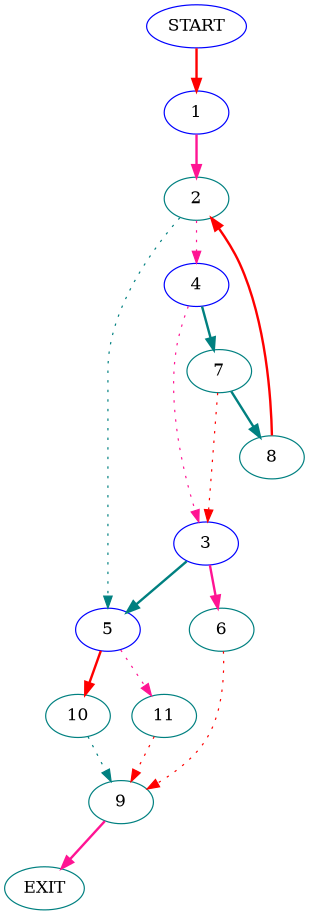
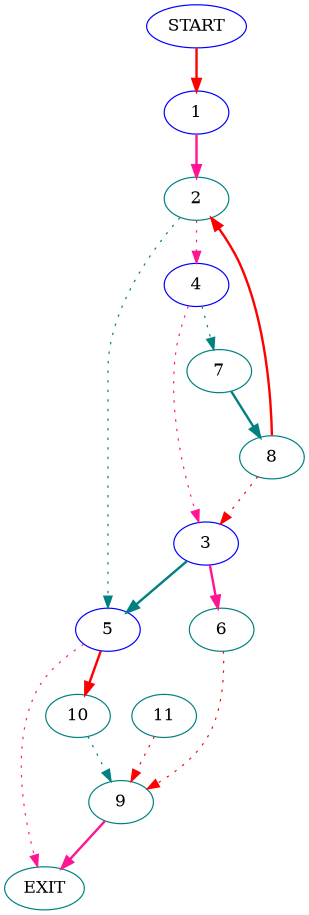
edge "4" -> "7": style bold -> dotted
edge "7" -> "3": now "8" -> "3"
edge "5" -> "11": now "5" -> "EXIT"
